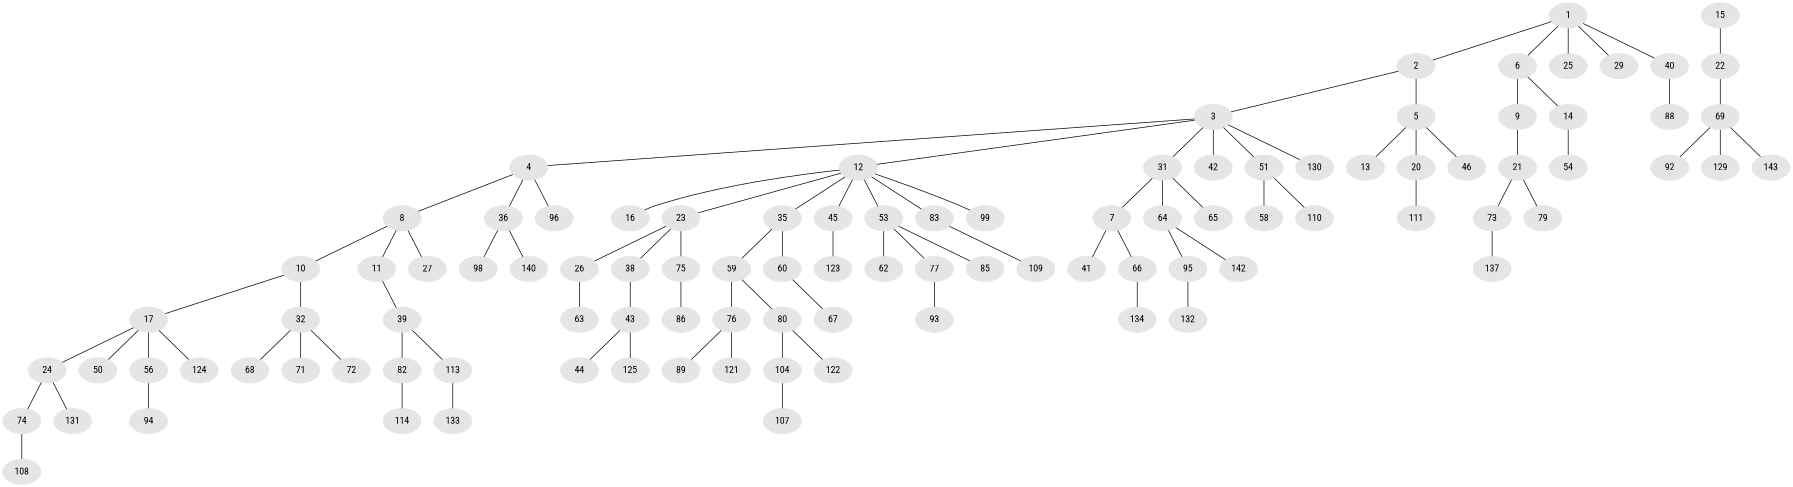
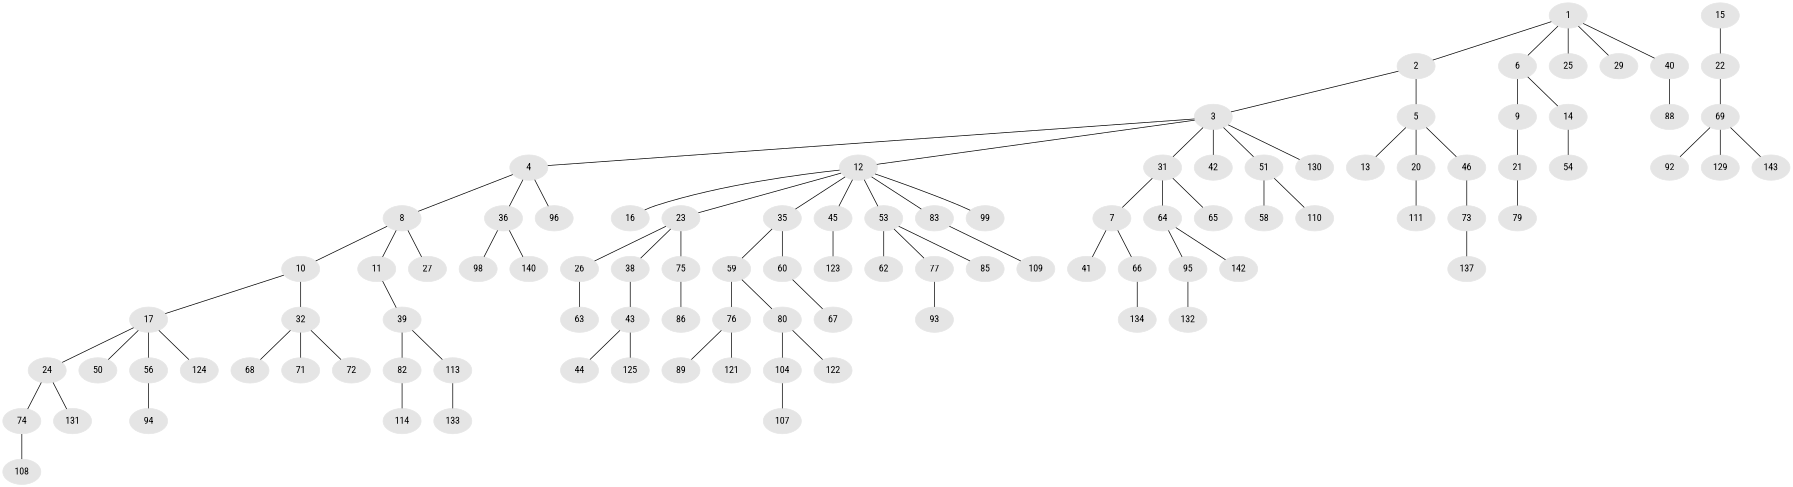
edge "21" -- "73": now "46" -- "73"
